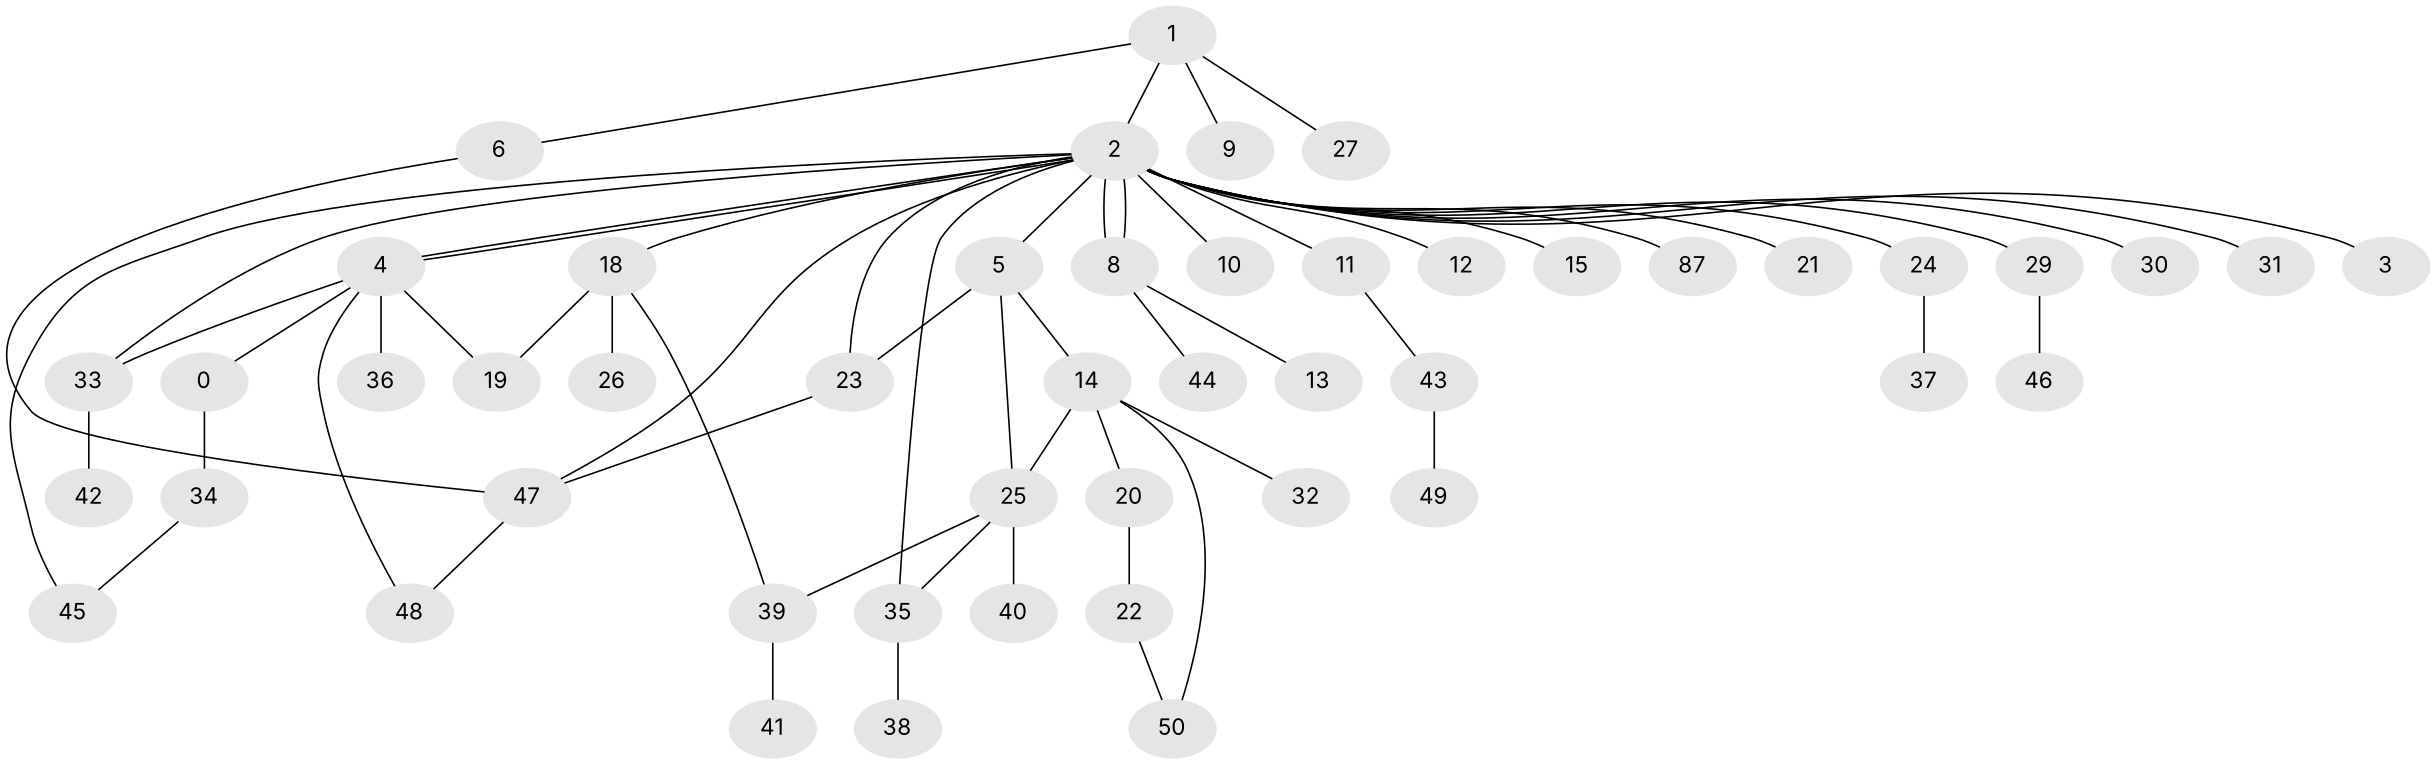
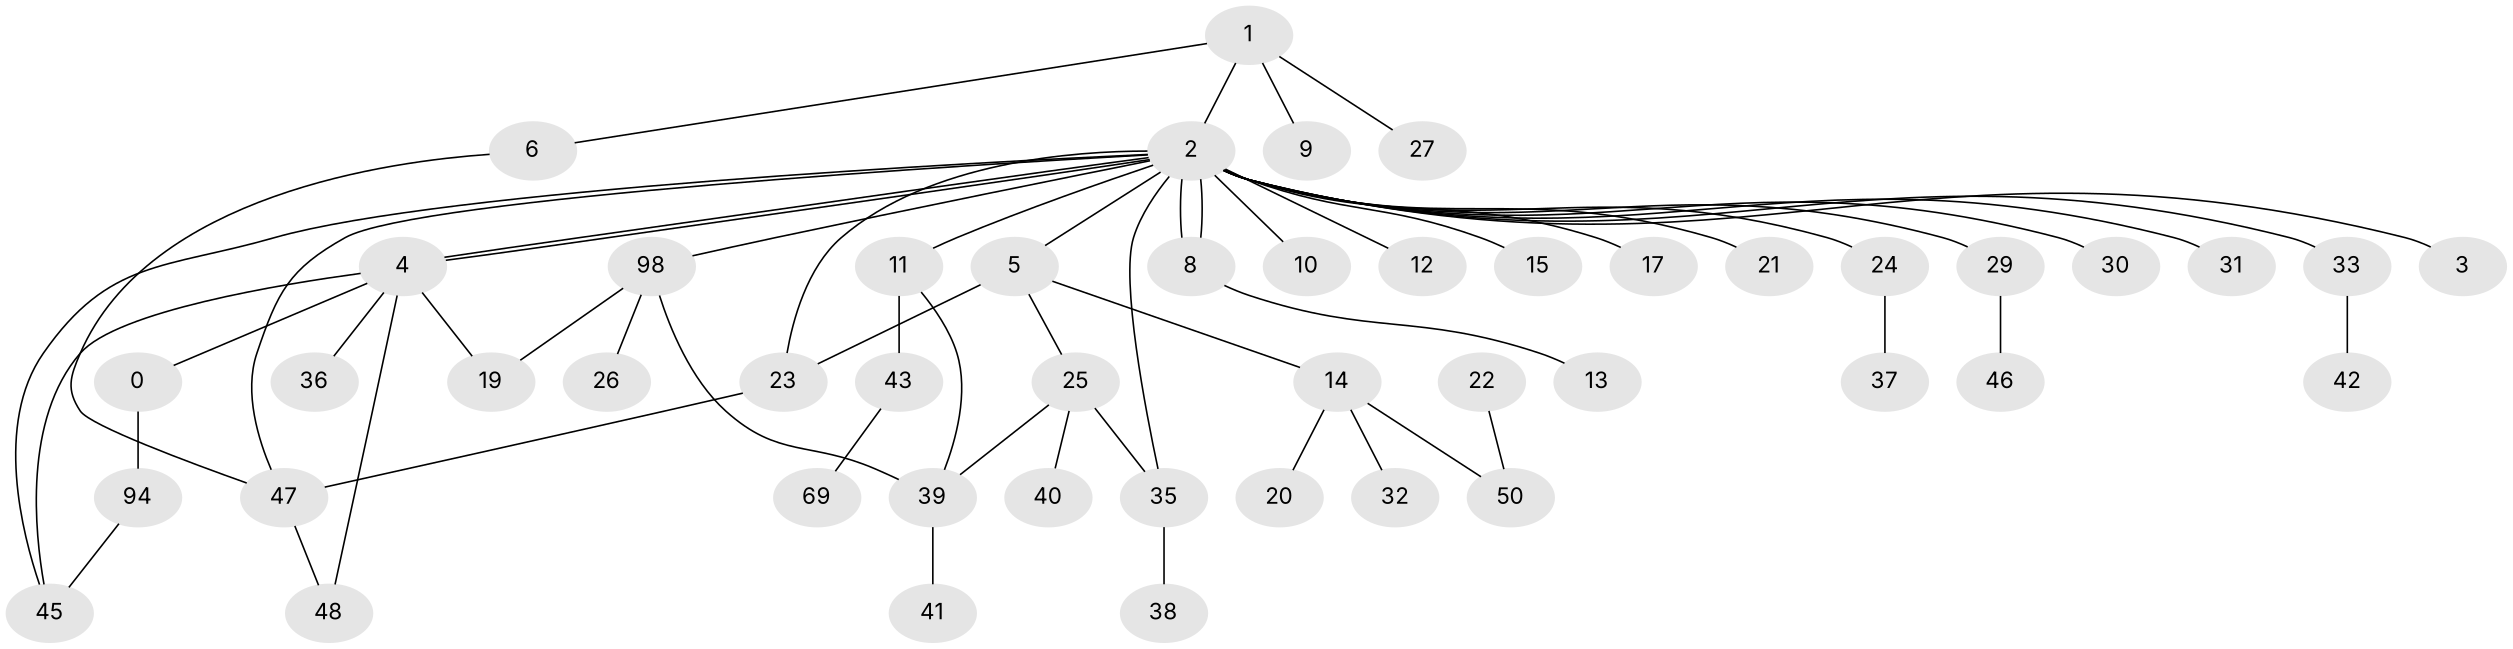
node "18": label "18" -> "98"
node "87": label "87" -> "17"
edge "4" -- "33": now "4" -- "45"
edge "11" -- "39": added
node "44": removed
edge "14" -- "25": removed
node "34": label "34" -> "94"
node "49": label "49" -> "69"
edge "20" -- "22": removed
